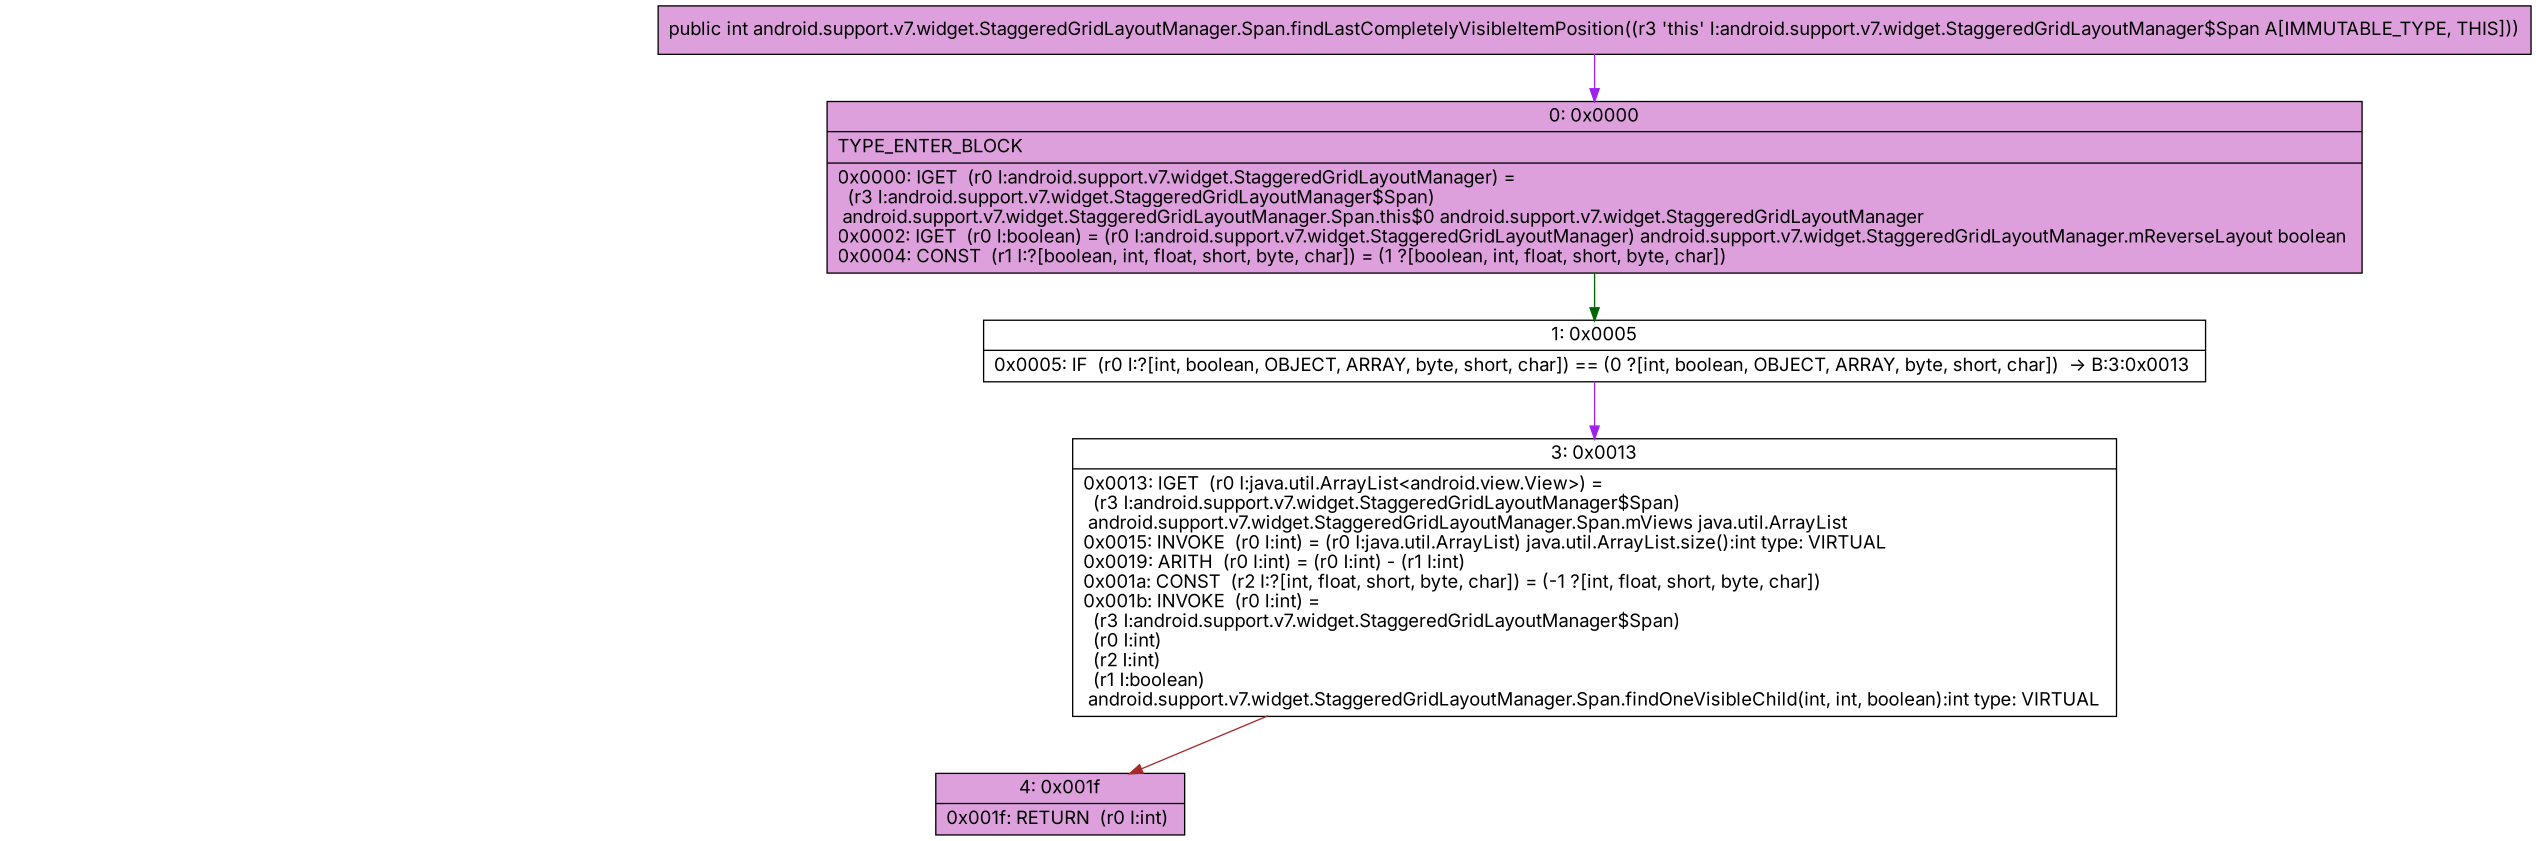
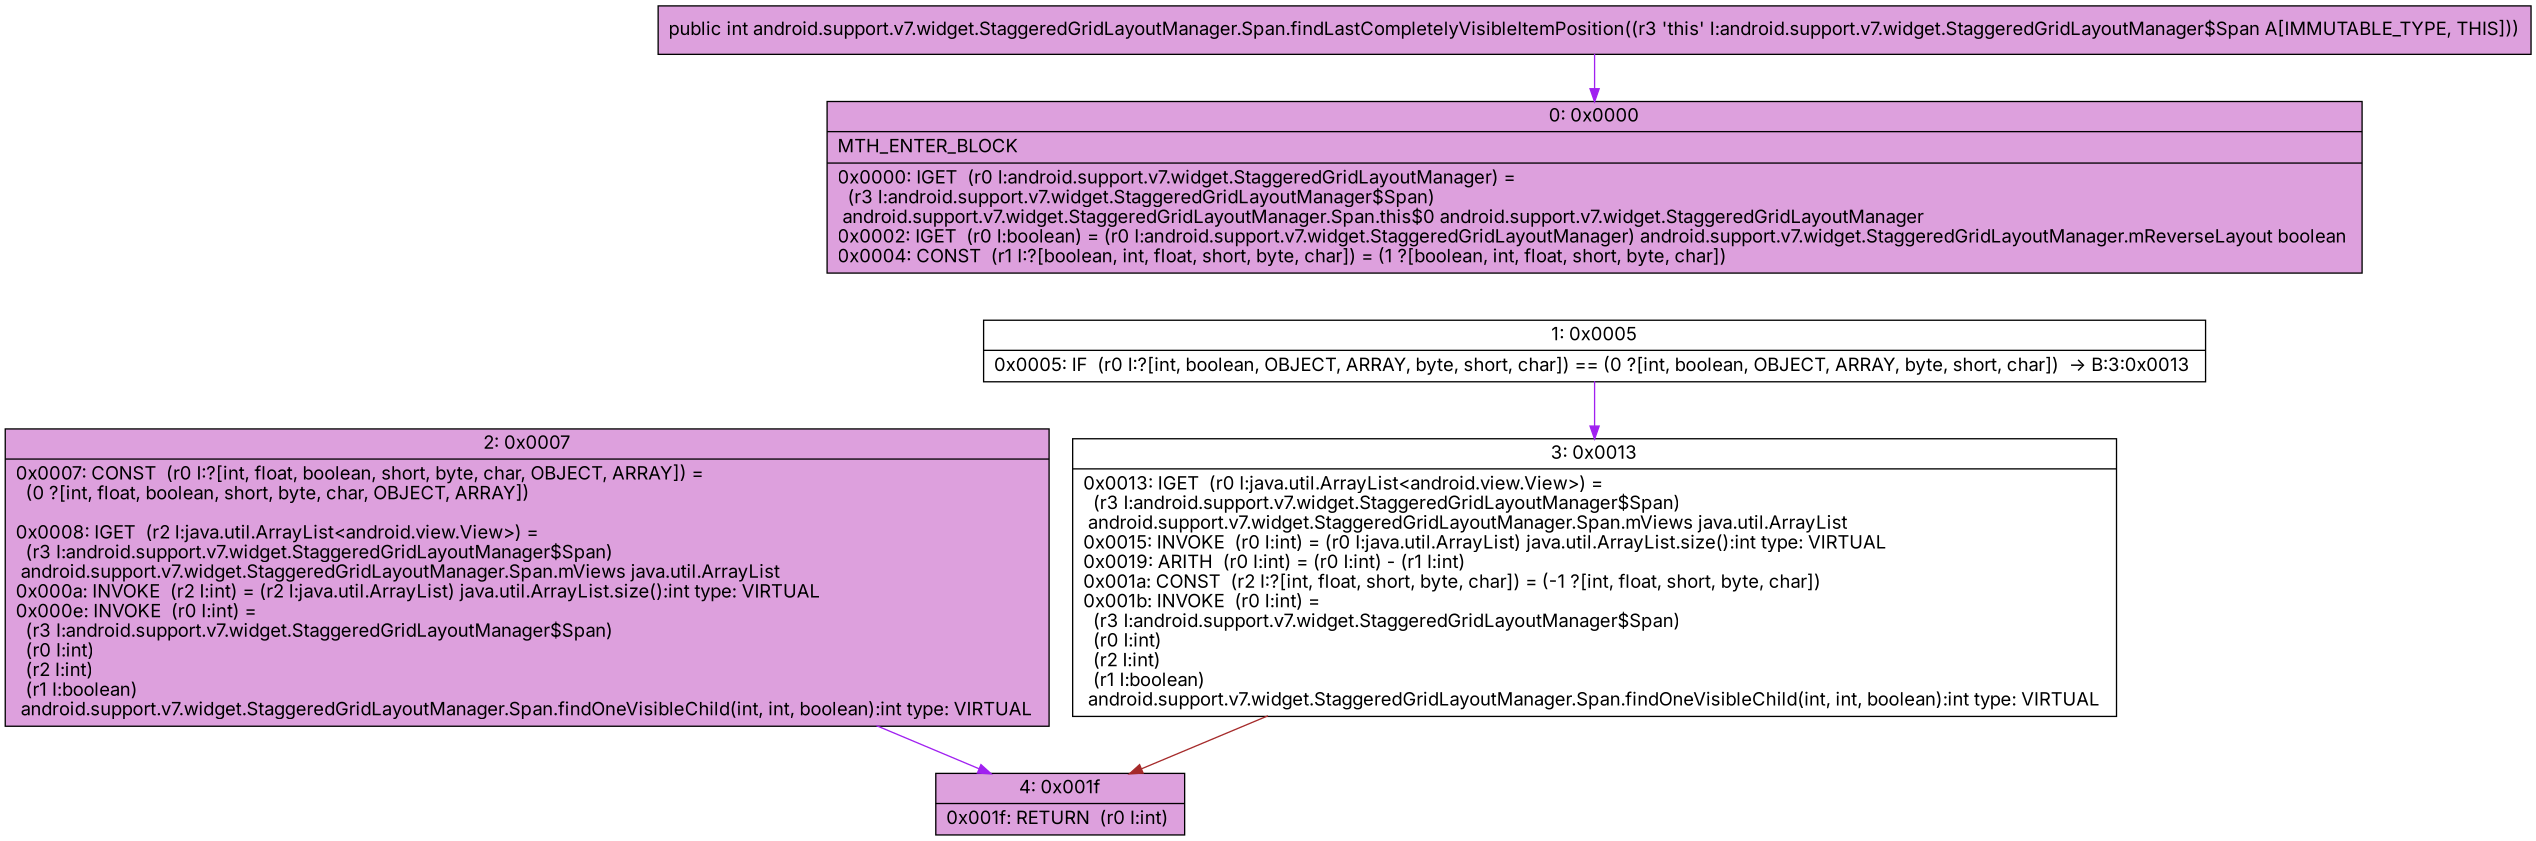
node "0: 0x0000": text "TYPE_ENTER_BLOCK" -> "MTH_ENTER_BLOCK"
edge "0: 0x0000" -> "1: 0x0005": removed
node "2: 0x0007": added
